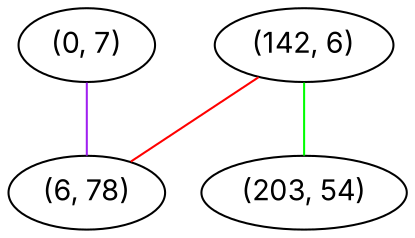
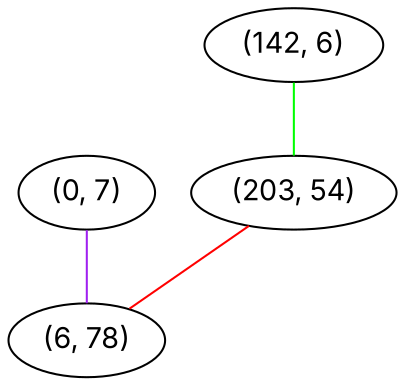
edge "(142, 6)" -- "(6, 78)": now "(203, 54)" -- "(6, 78)"
